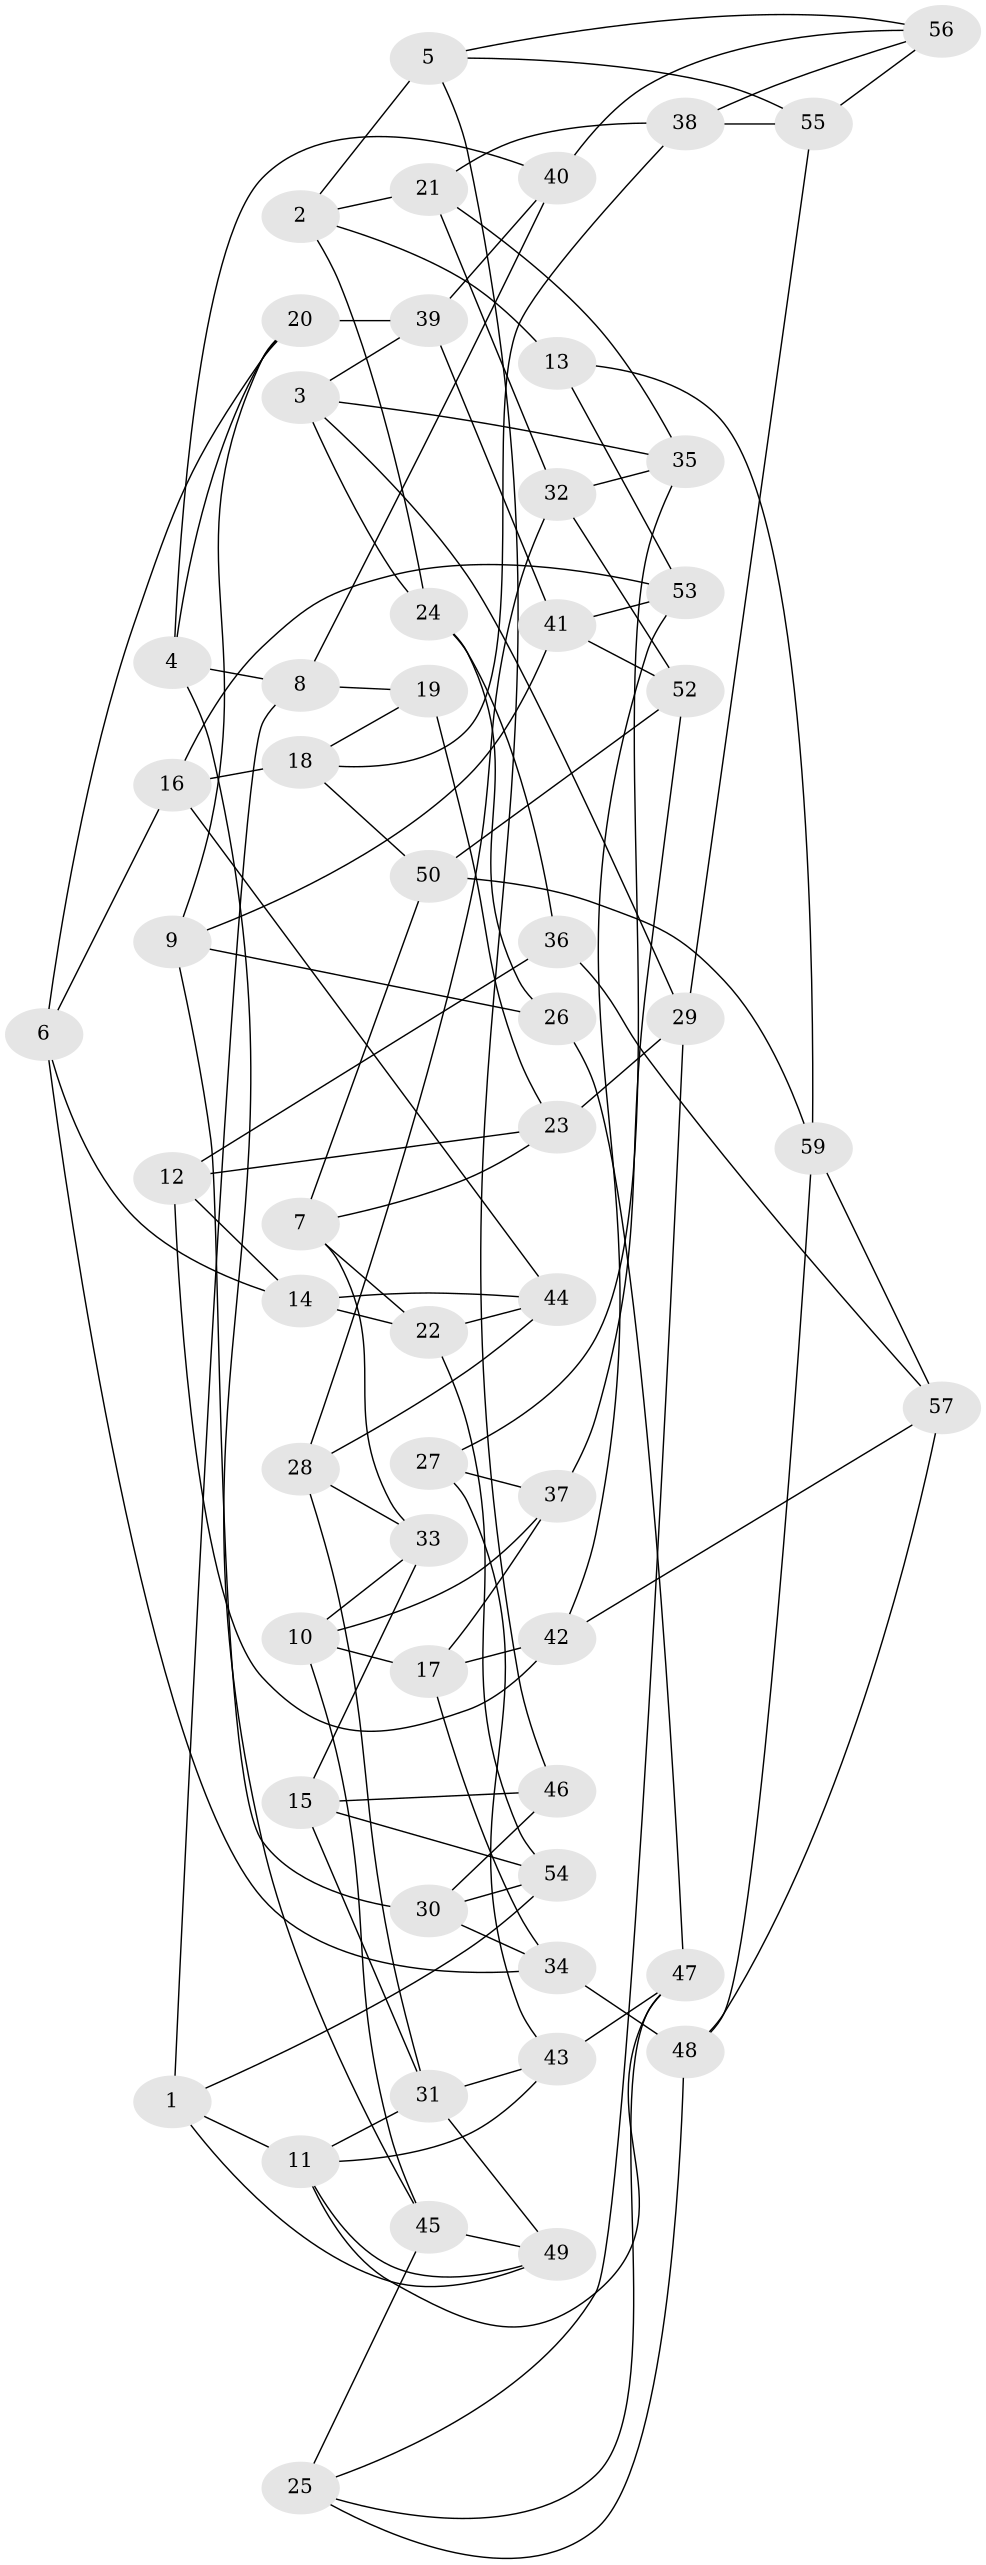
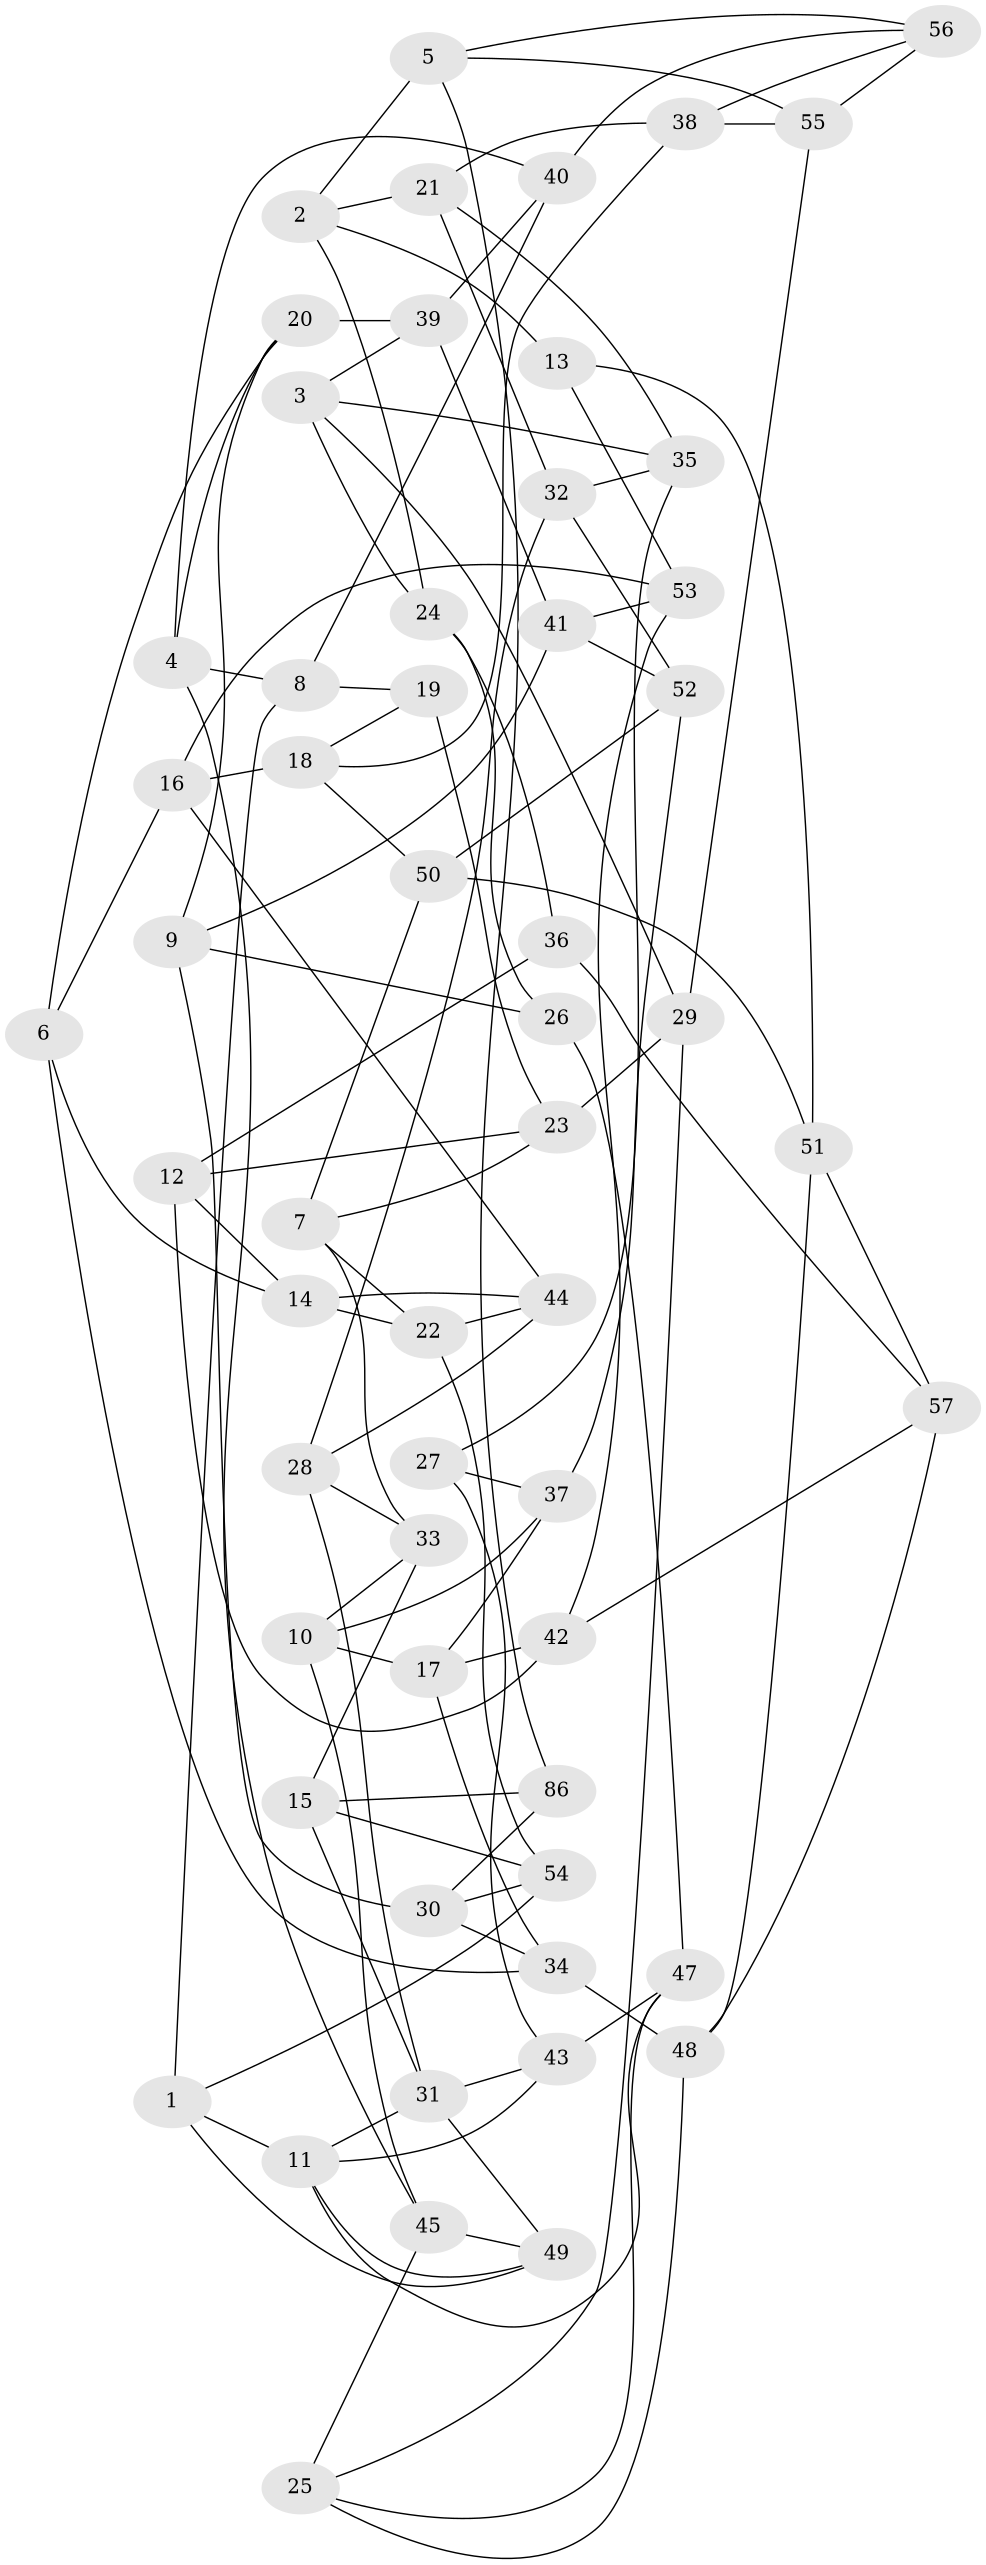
node "59": label "59" -> "51"
node "46": label "46" -> "86"
